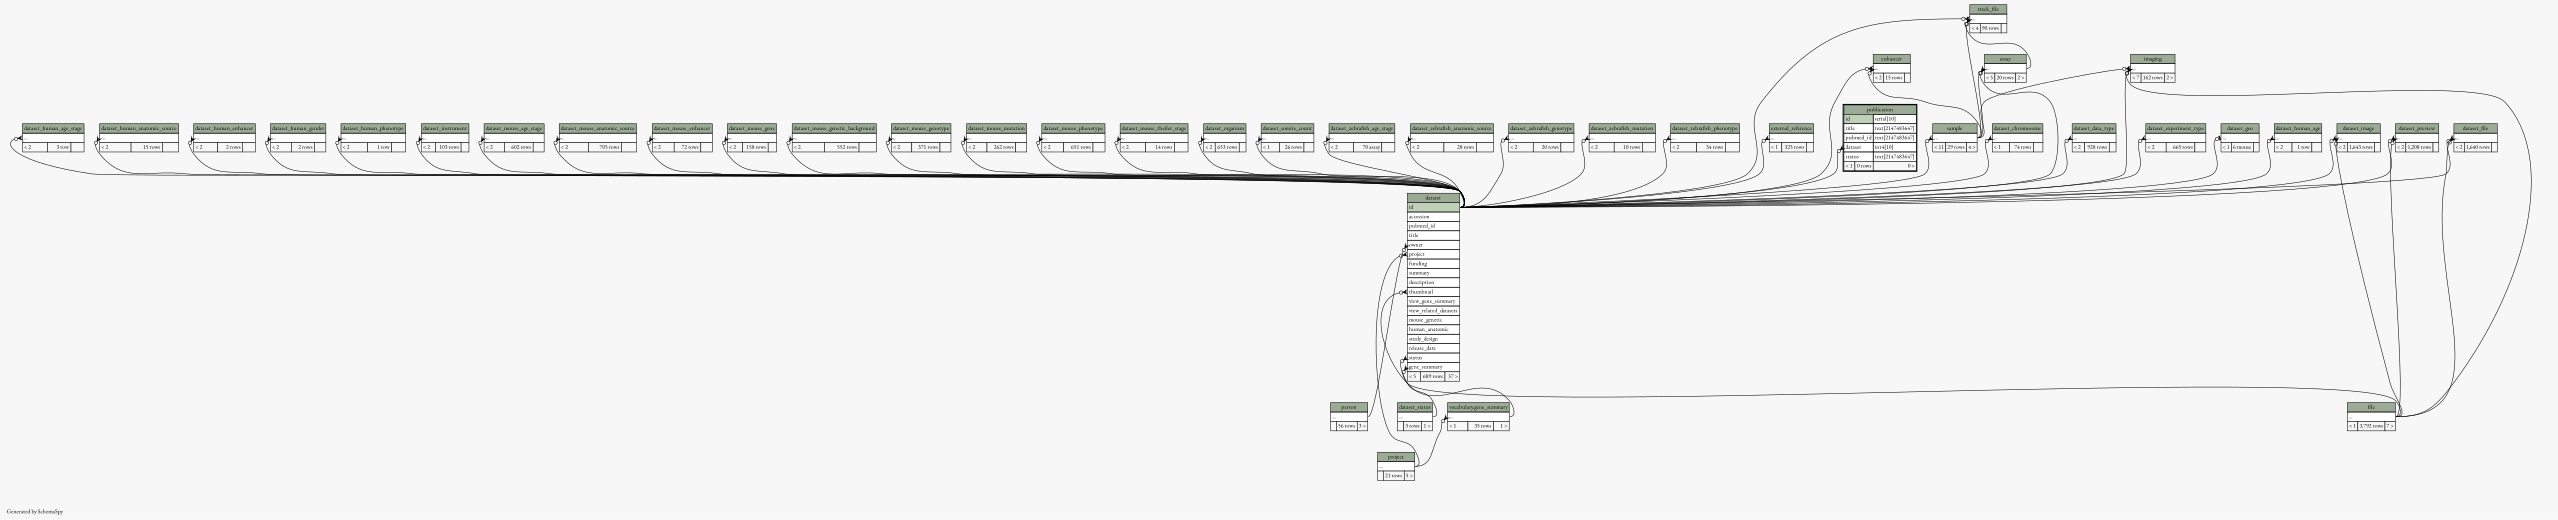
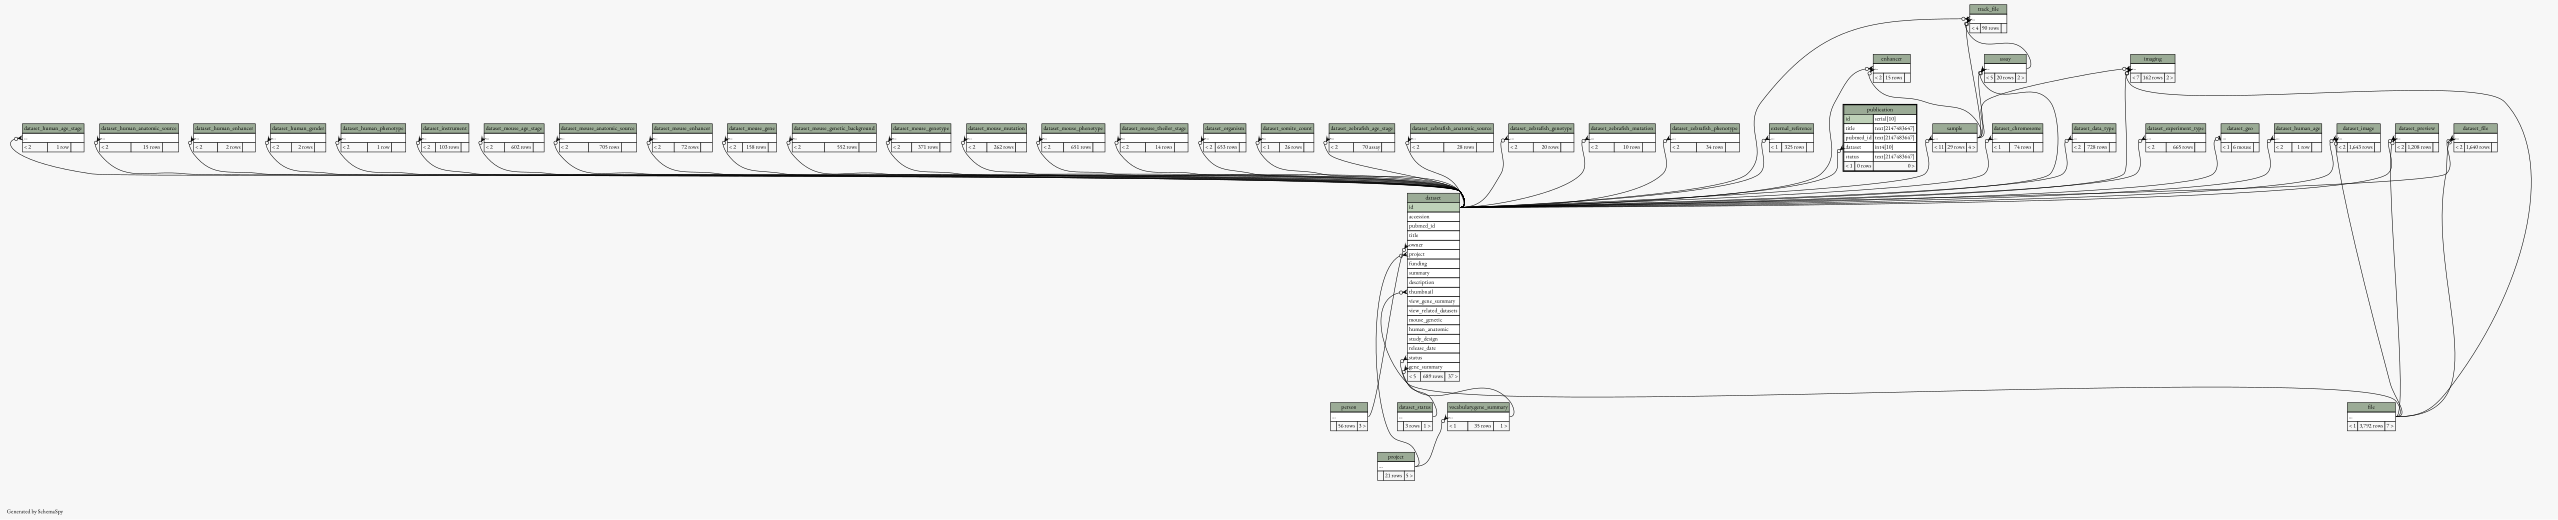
node "dataset_human_age_stage": text "3 row" -> "1 row"
node "dataset_data_type": text "928 rows" -> "728 rows"
